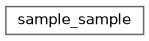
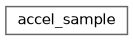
node "sample_sample": label "sample_sample" -> "accel_sample"
